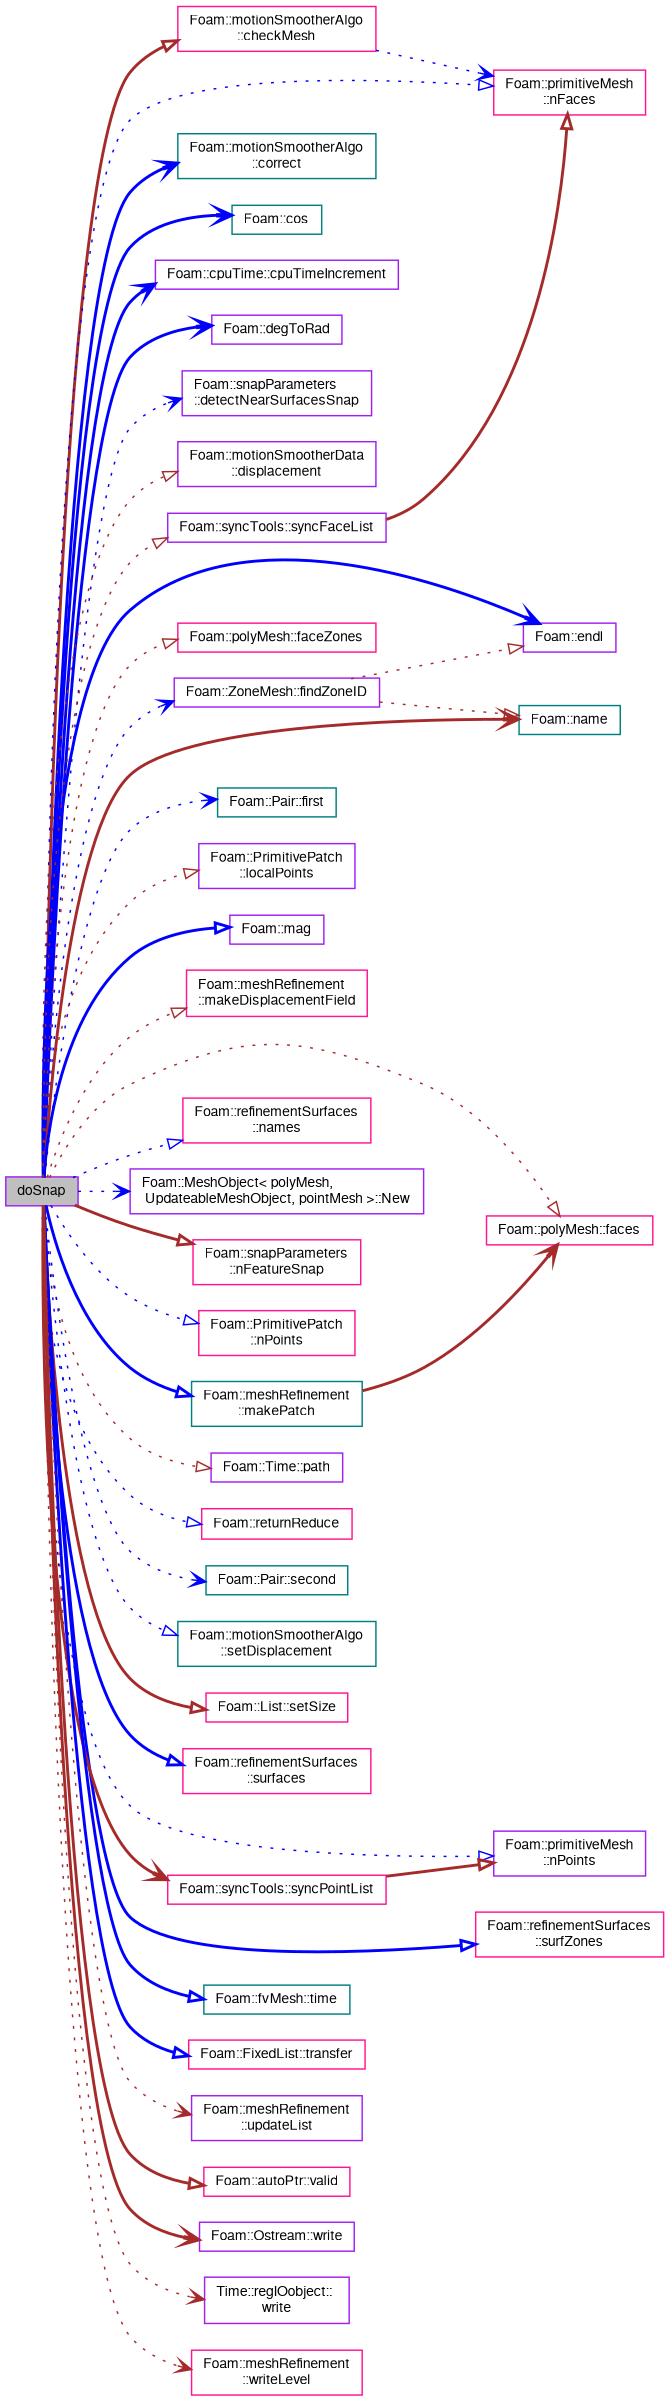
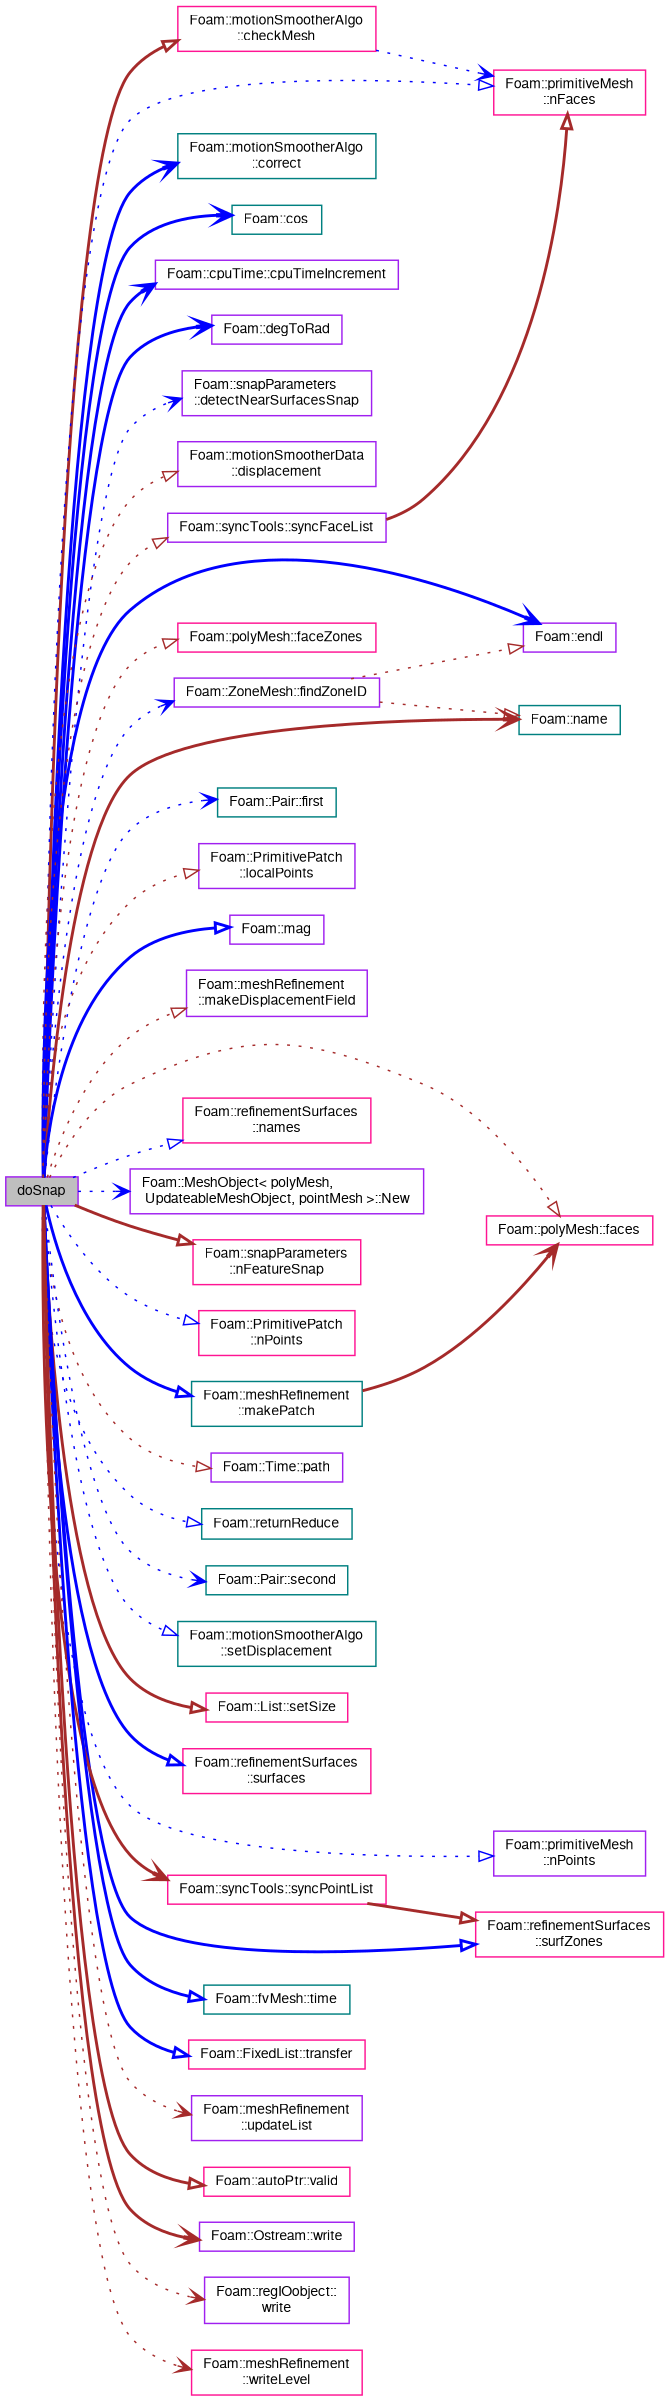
node "Foam::meshRefinement ::makeDisplacementField": color deeppink -> purple
node "Foam::returnReduce": color deeppink -> teal
edge "Foam::syncTools::syncPointList" -> "Foam::primitiveMesh ::nPoints": now "Foam::syncTools::syncPointList" -> "Foam::refinementSurfaces ::surfZones"
node "Time::regIOobject:: write": label "Time::regIOobject:: write" -> "Foam::regIOobject:: write"
